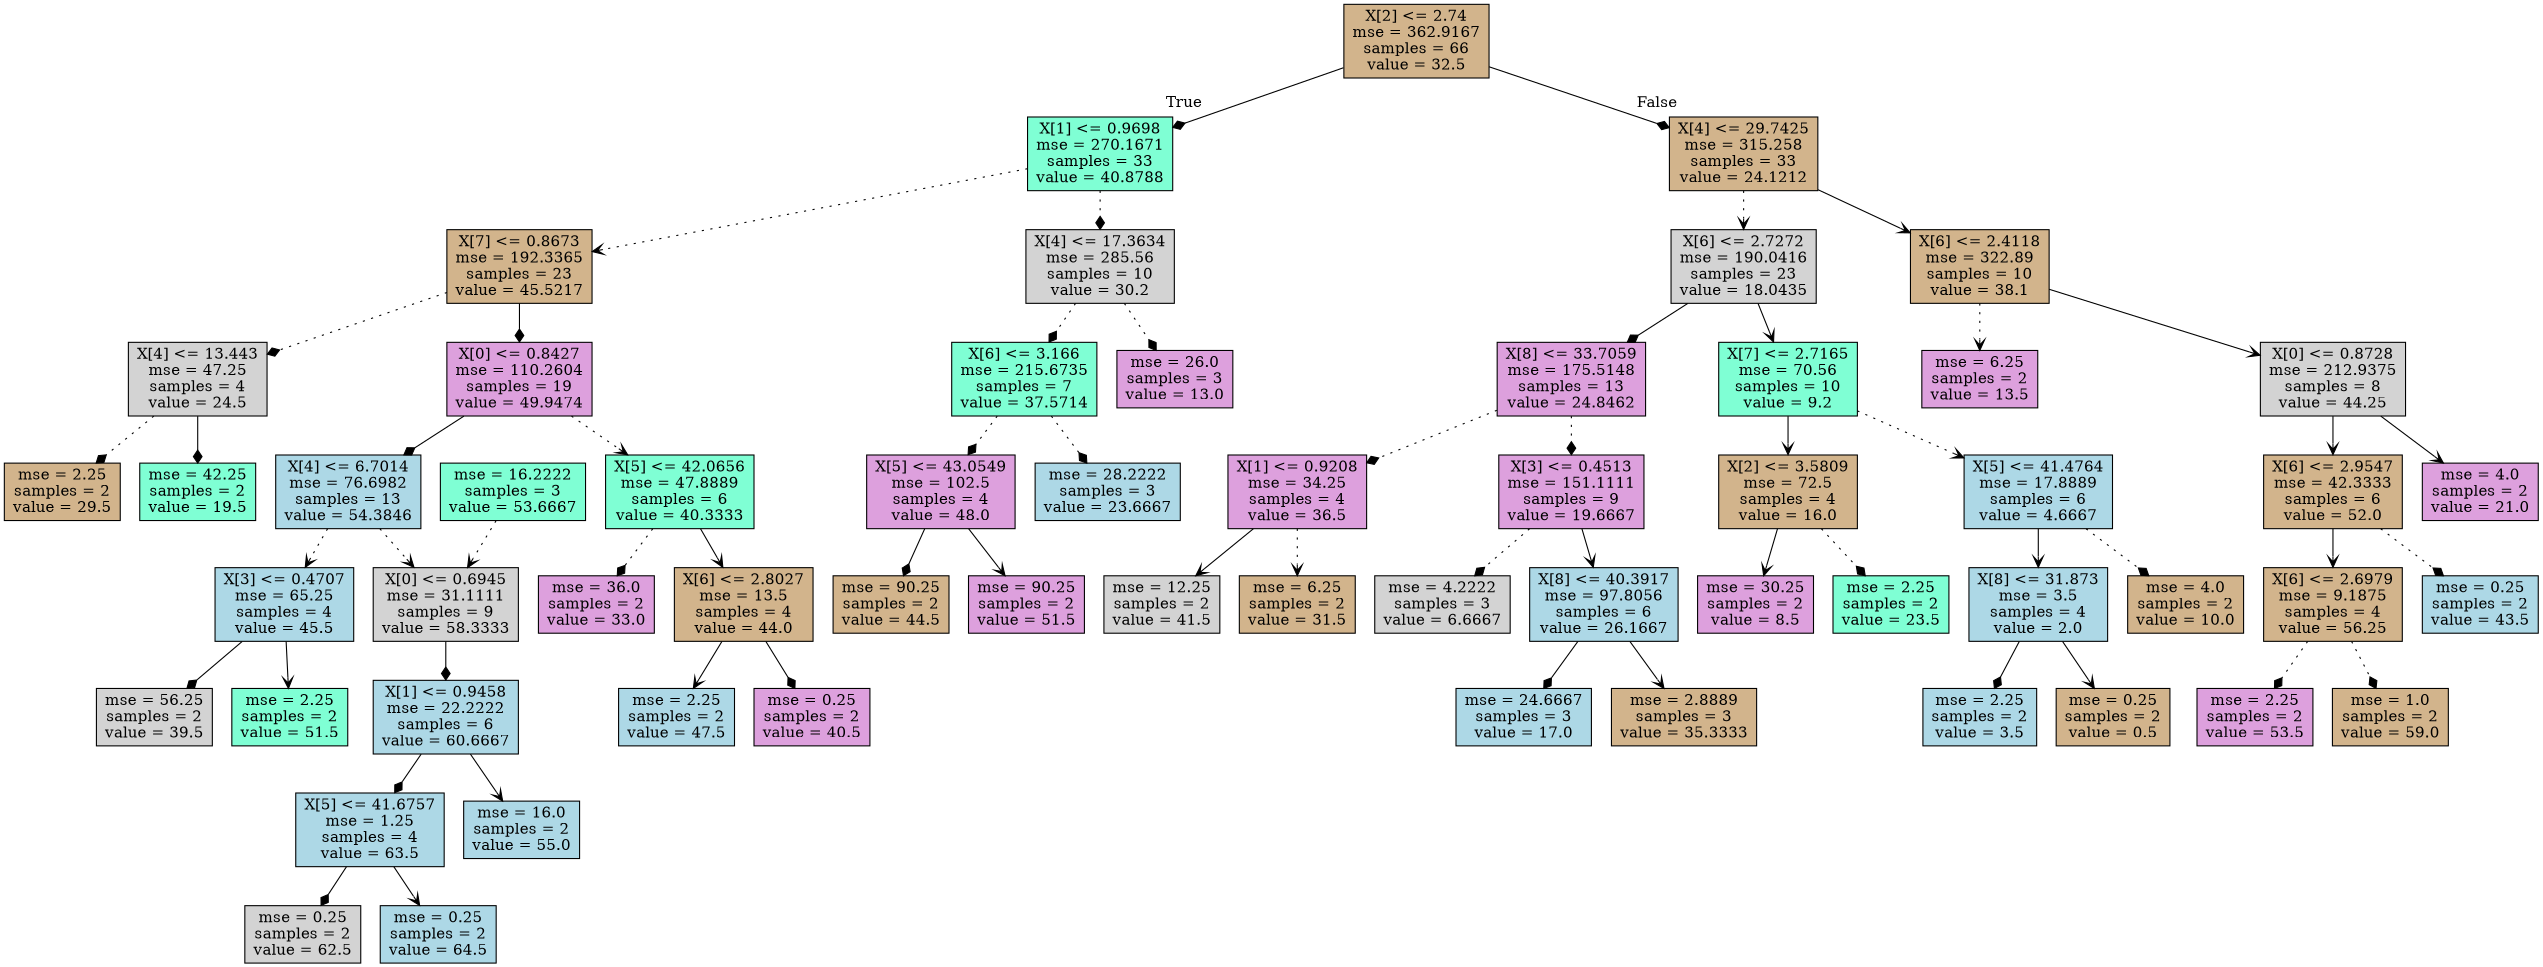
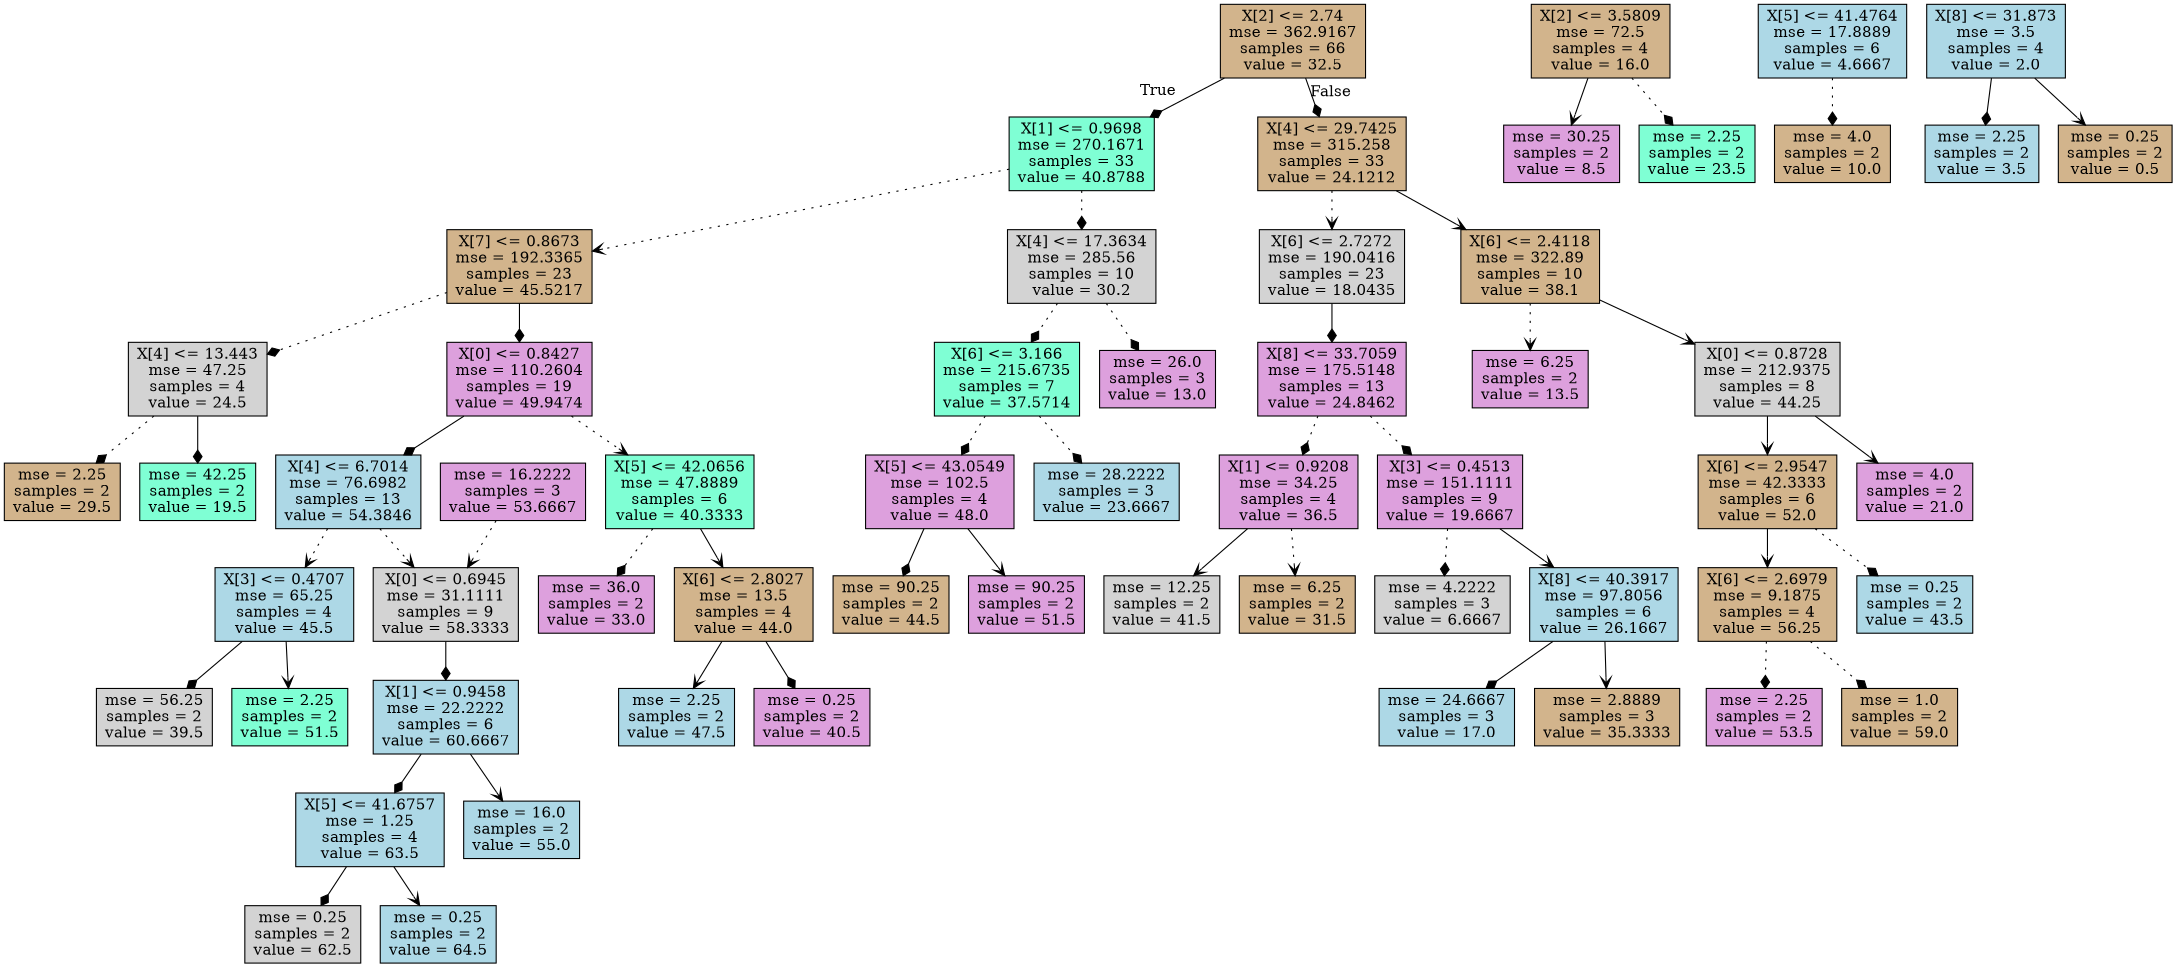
node "X[7] <= 2.7165 mse = 70.56 samples = 10 value = 9.2": removed
node "mse = 16.2222 samples = 3 value = 53.6667": fillcolor aquamarine -> plum
edge "X[5] <= 41.4764 mse = 17.8889 samples = 6 value = 4.6667" -> "X[8] <= 31.873 mse = 3.5 samples = 4 value = 2.0": removed
